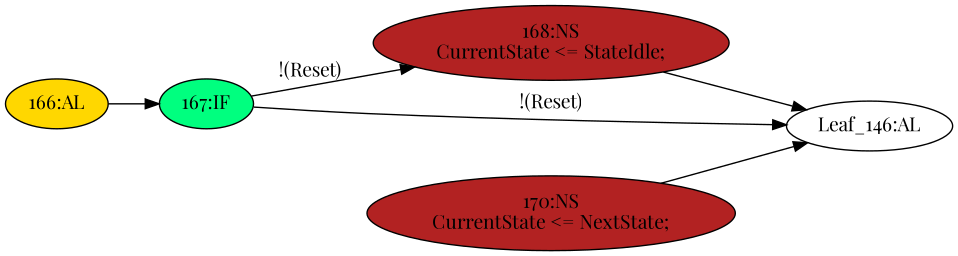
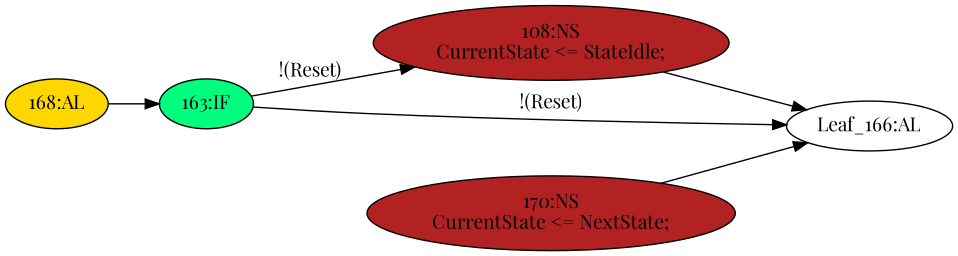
node "168:NS CurrentState <= StateIdle;": label "168:NS CurrentState <= StateIdle;" -> "108:NS CurrentState <= StateIdle;"
node "166:AL": label "166:AL" -> "168:AL"
node "167:IF": label "167:IF" -> "163:IF"
node "Leaf_146:AL": label "Leaf_146:AL" -> "Leaf_166:AL"
